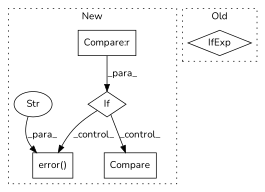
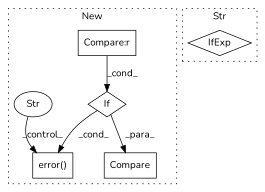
cluster "Old": label "Old" -> "Str"
edge "Compare:r" -> "If": label "_para_" -> "_cond_"
edge "Str" -> "error()": label "_para_" -> "_control_"
edge "If" -> "error()": label "_control_" -> "_cond_"
edge "If" -> "Compare": label "_control_" -> "_para_"
